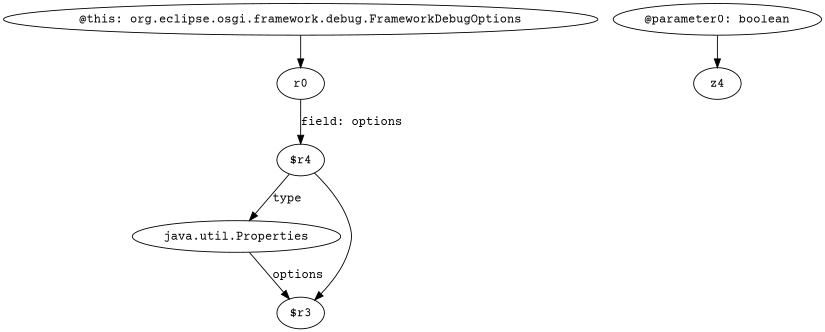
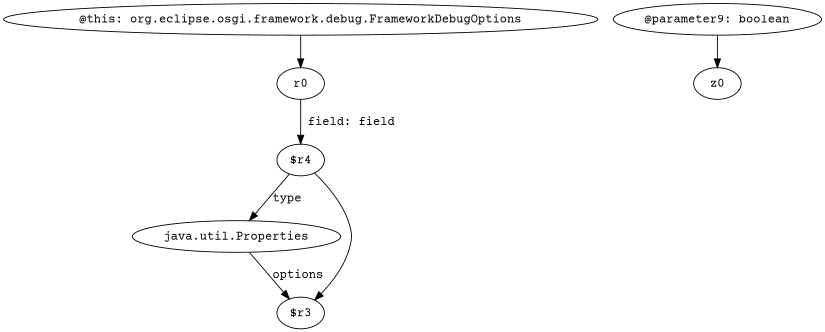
node "@parameter0: boolean": label "@parameter0: boolean" -> "@parameter9: boolean"
node "z4": label "z4" -> "z0"
edge "r0" -> "$r4": label "field: options" -> "field: field"
